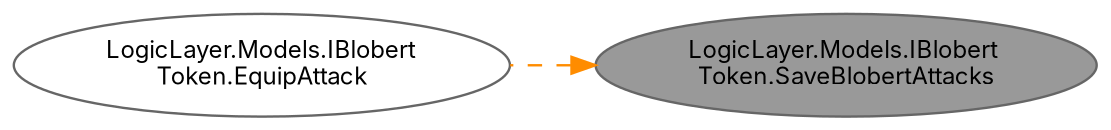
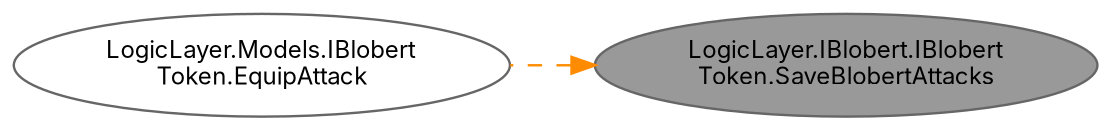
node "LogicLayer.Models.IBlobert Token.SaveBlobertAttacks": label "LogicLayer.Models.IBlobert Token.SaveBlobertAttacks" -> "LogicLayer.IBlobert.IBlobert Token.SaveBlobertAttacks"
